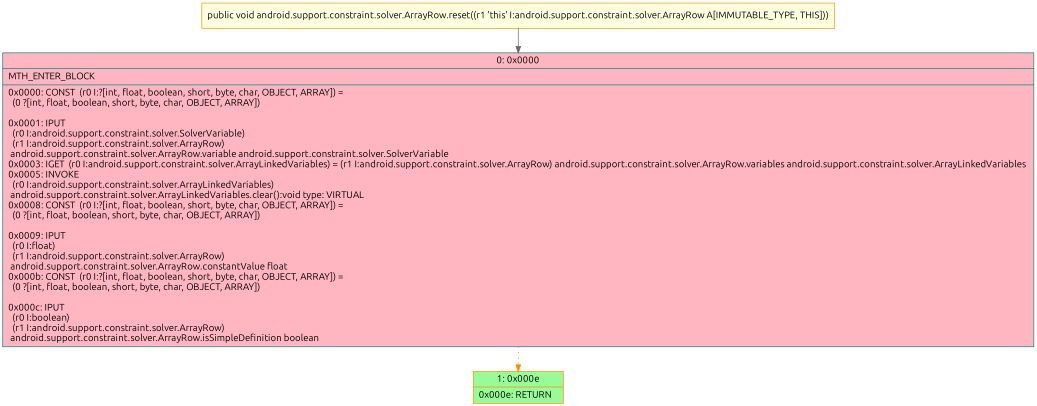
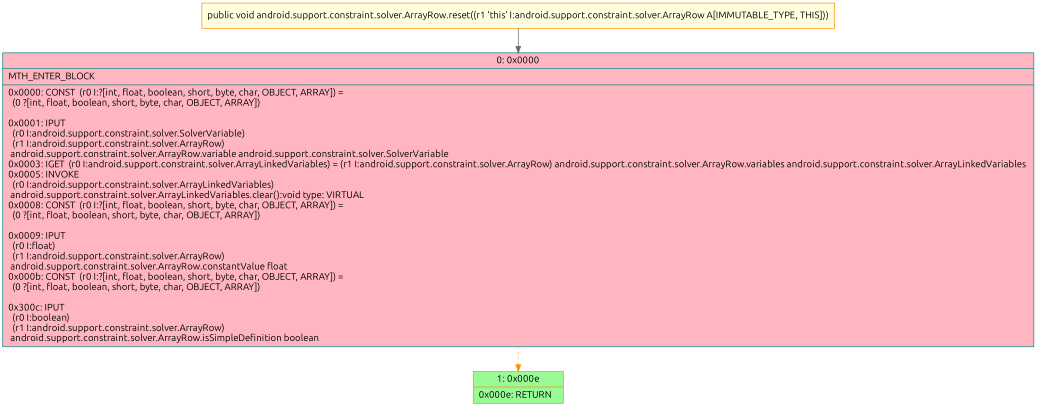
node "0: 0x0000": text "0x000c: IPUT" -> "0x300c: IPUT"
